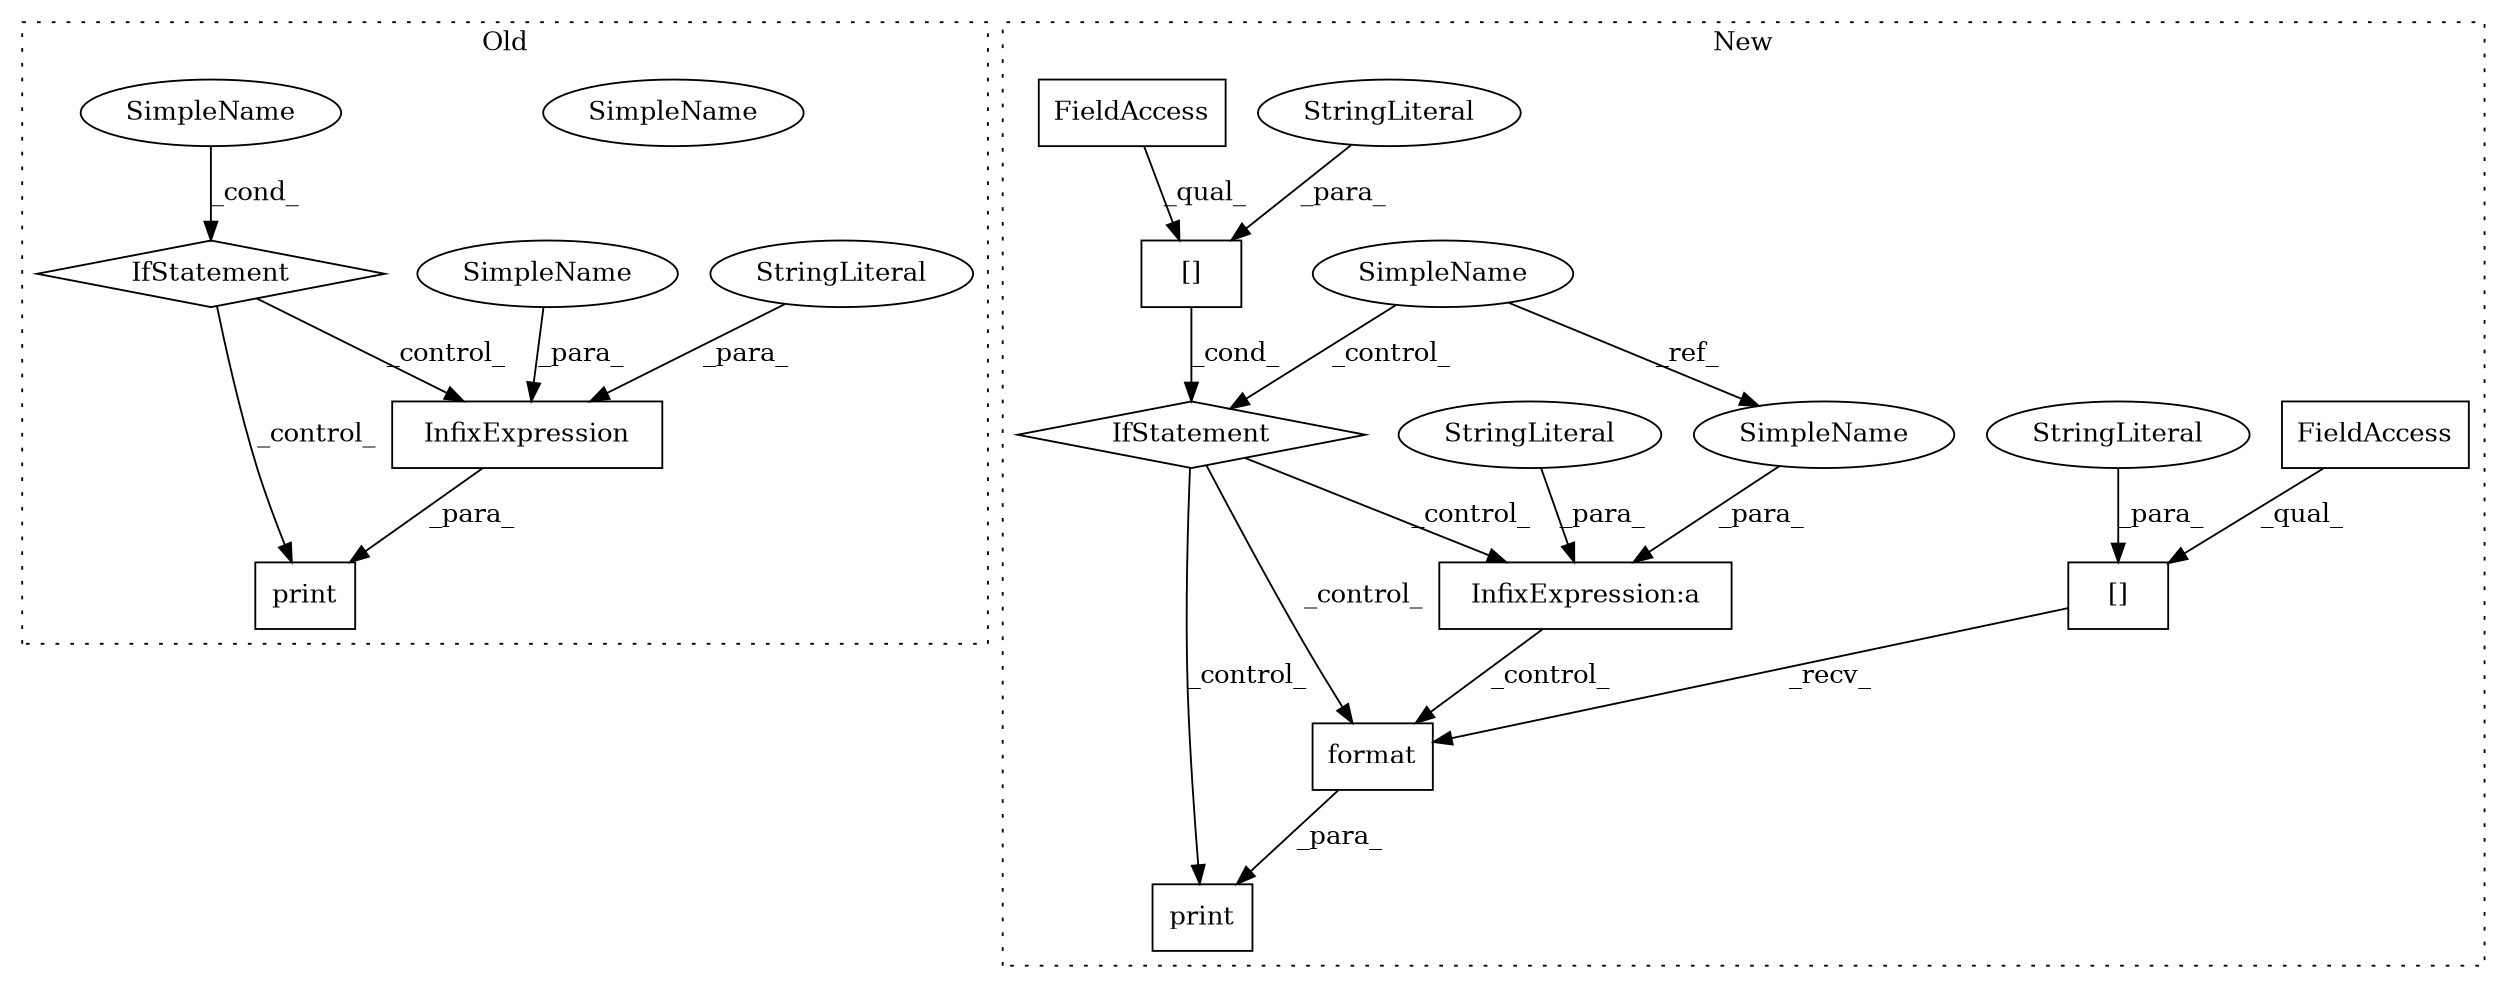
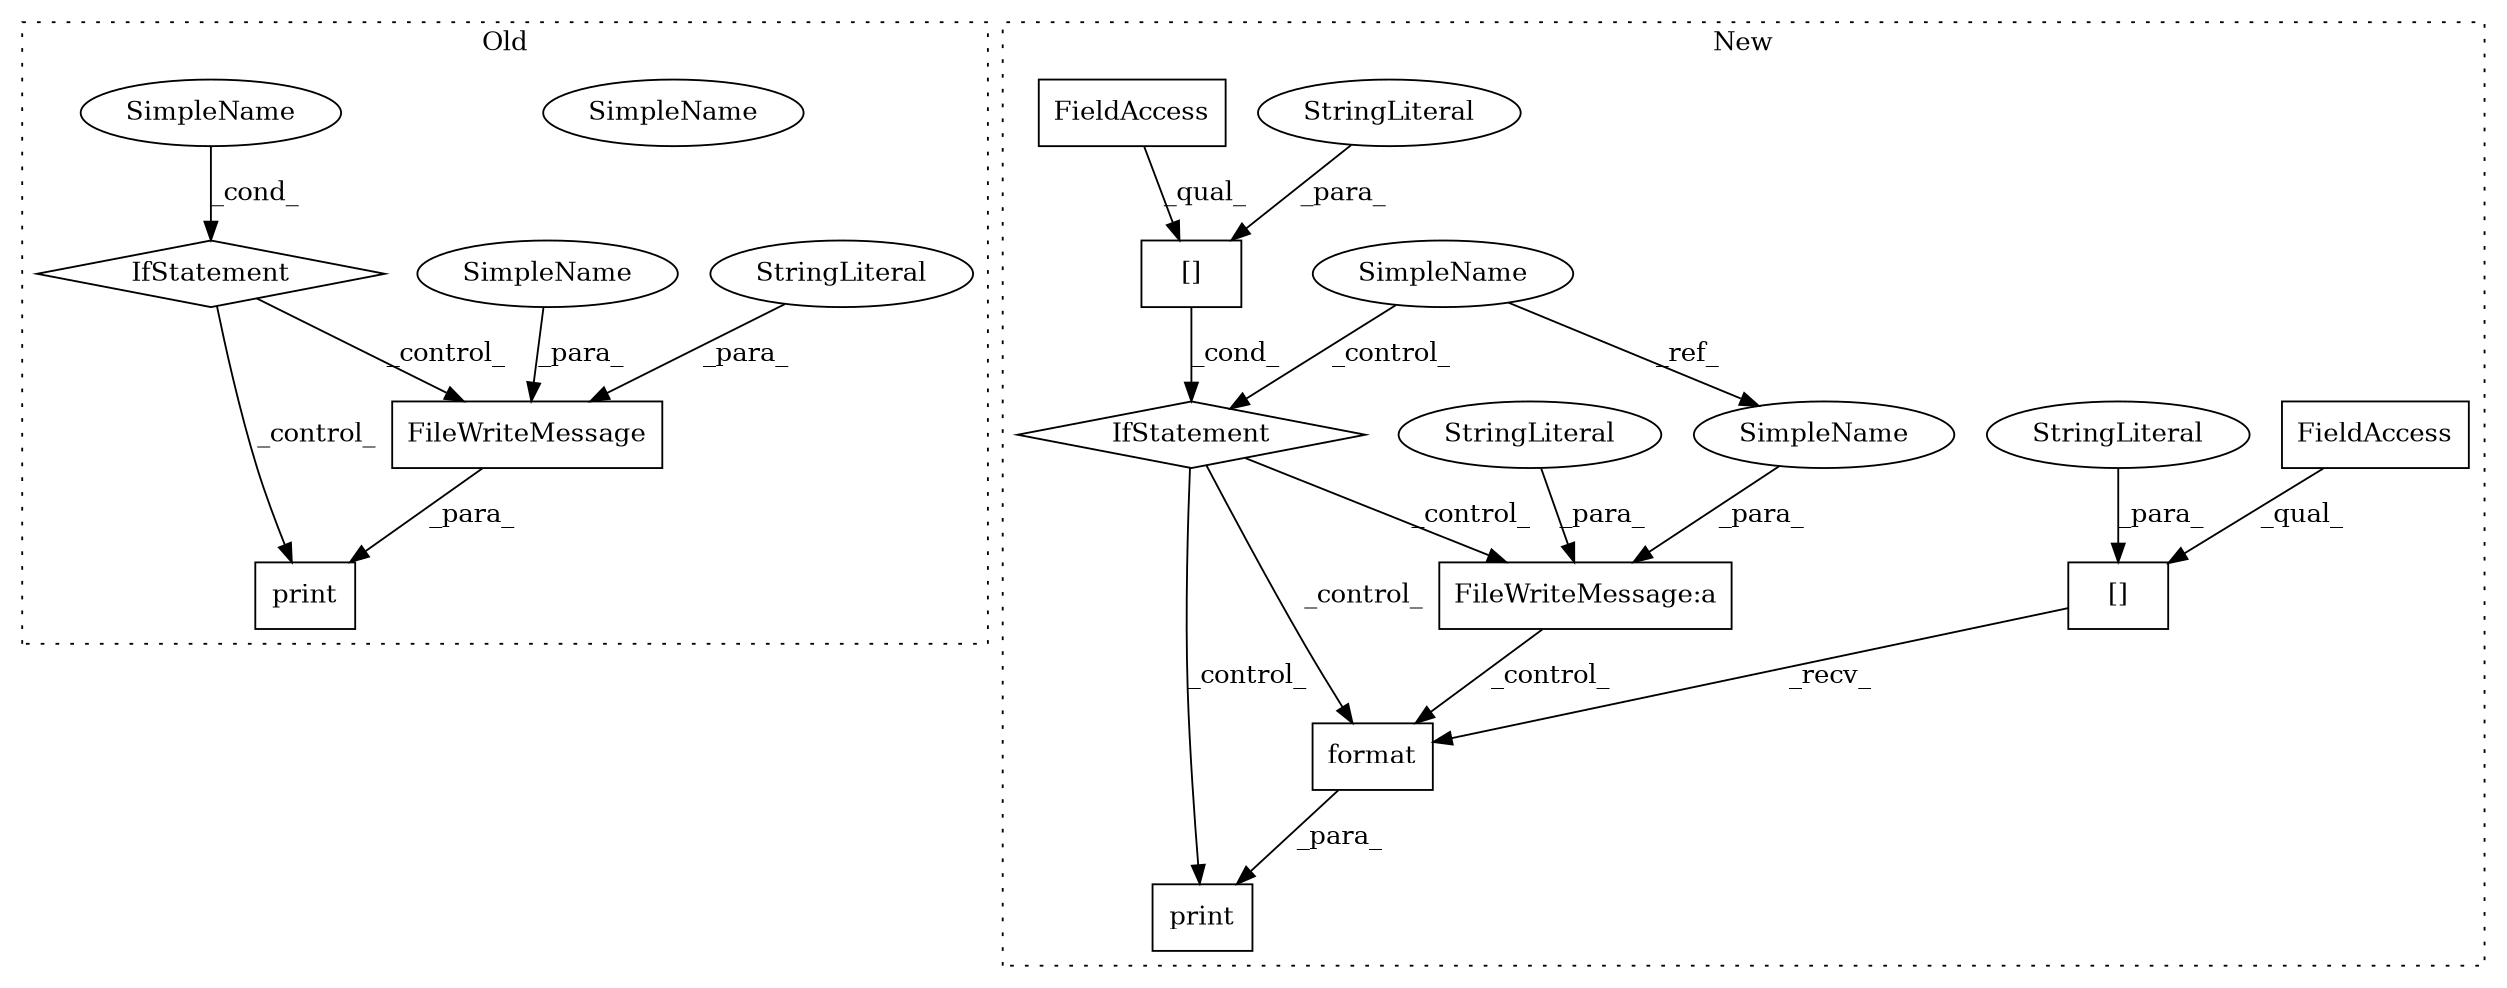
node "InfixExpression": label "InfixExpression" -> "FileWriteMessage"
node "InfixExpression:a": label "InfixExpression:a" -> "FileWriteMessage:a"
